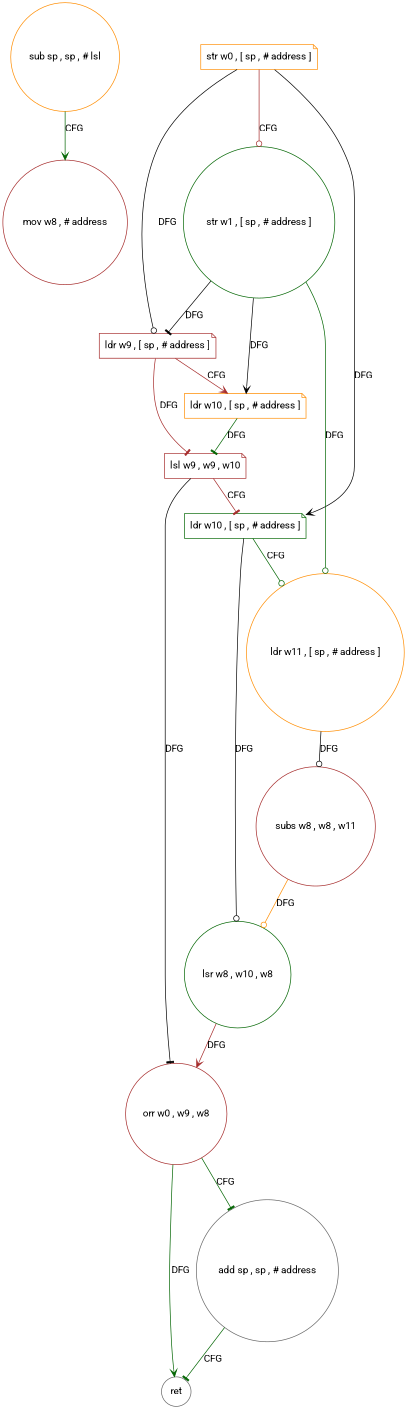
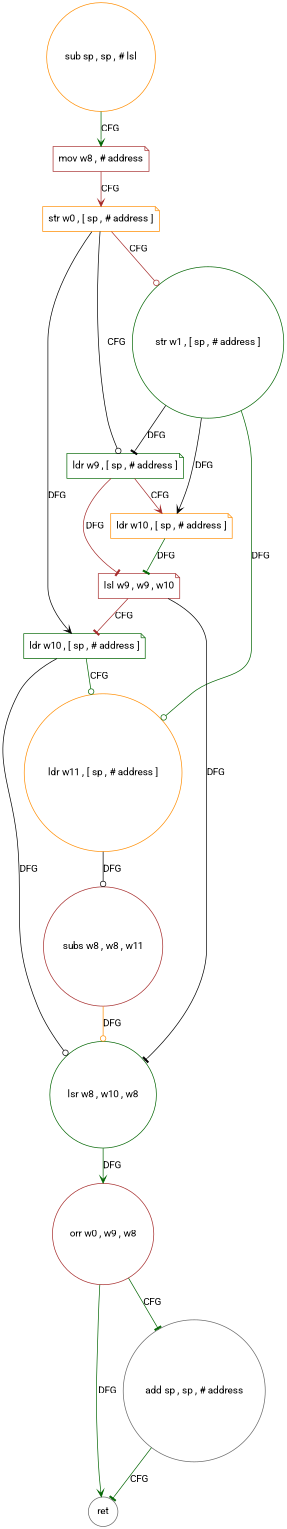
edge "mov w8 , # address" -> "str w0 , [ sp , # address ]": added, label "CFG"
node "mov w8 , # address": shape circle -> note
edge "str w0 , [ sp , # address ]" -> "ldr w9 , [ sp , # address ]": label "DFG" -> "CFG"
node "ldr w9 , [ sp , # address ]": color brown -> darkgreen
edge "lsl w9 , w9 , w10" -> "orr w0 , w9 , w8": now "lsl w9 , w9 , w10" -> "lsr w8 , w10 , w8"
edge "lsr w8 , w10 , w8" -> "orr w0 , w9 , w8": color brown -> darkgreen
